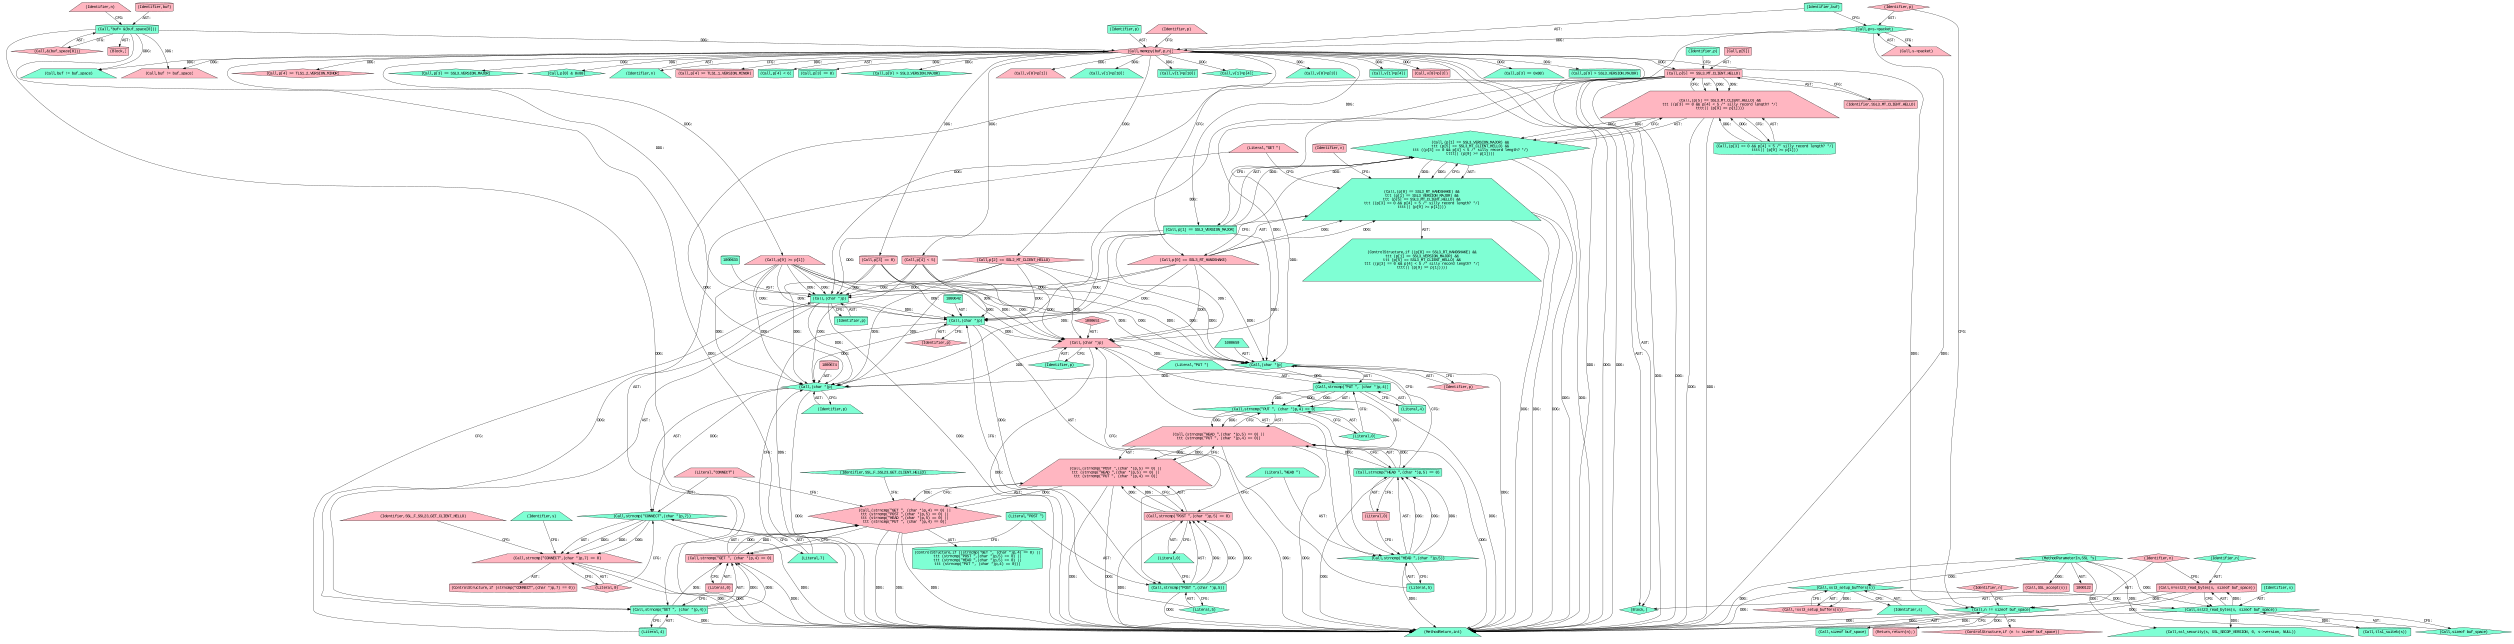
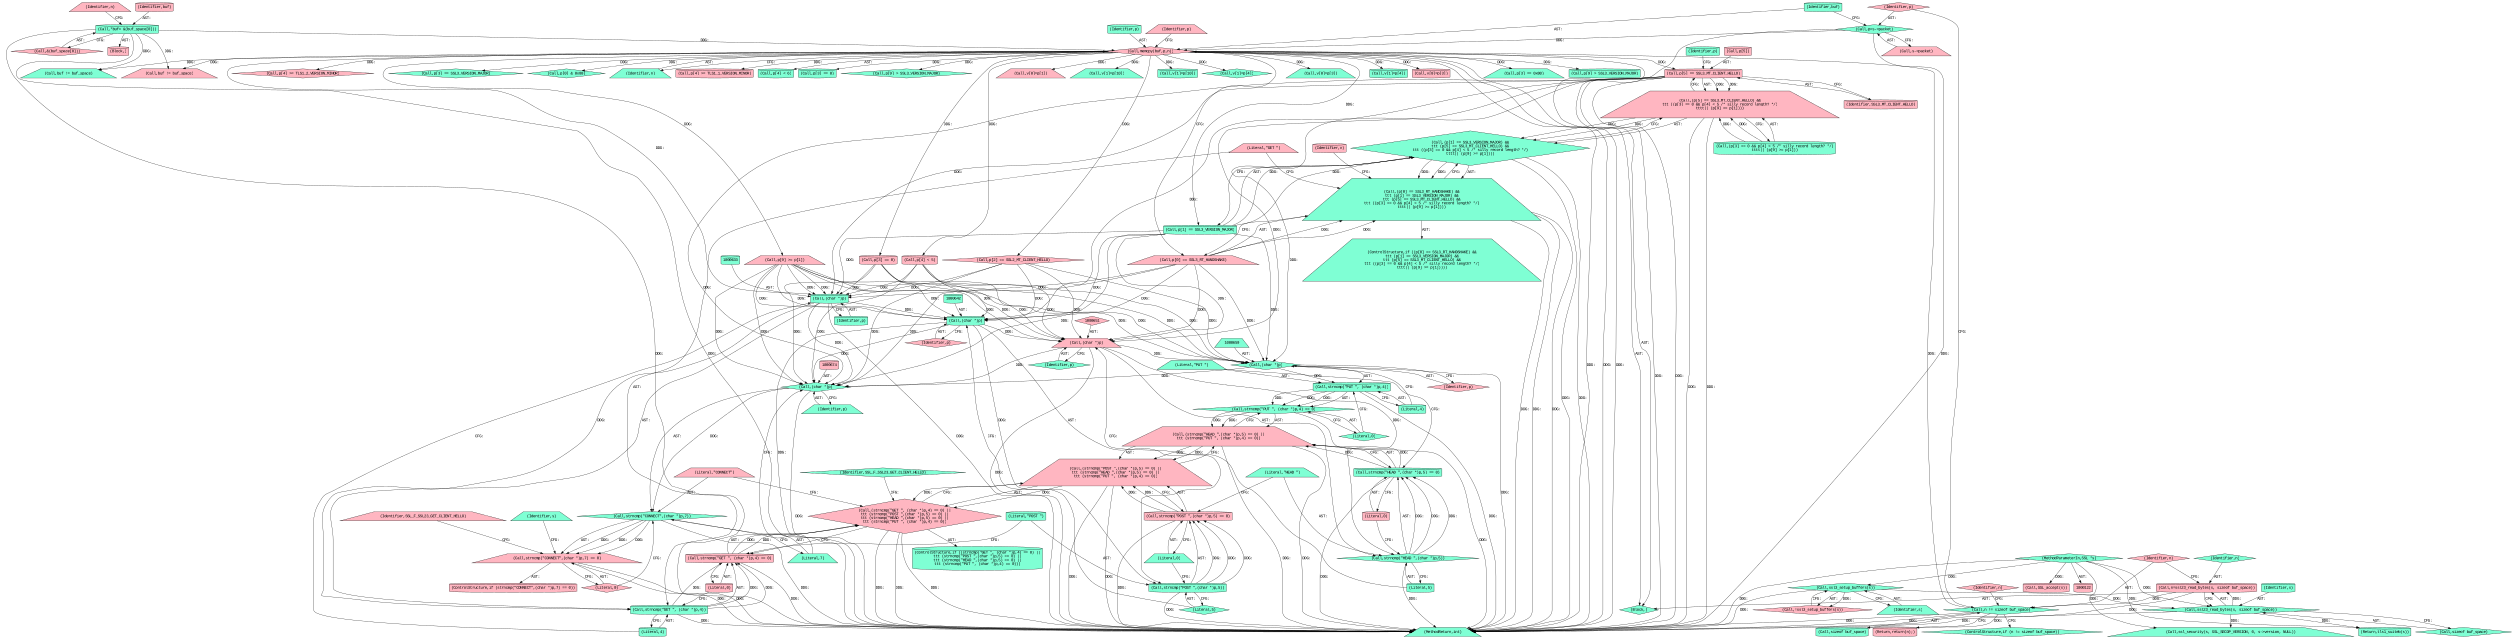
edge "(Call,memcpy(buf,p,n))" -> "(Call,n != sizeof buf_space)": reversed
node "(ControlStructure,if (n != sizeof buf_space))": fillcolor lightpink -> aquamarine
node "(Call,tls1_suiteb(s))": label "(Call,tls1_suiteb(s))" -> "(Return,tls1_suiteb(s))"
